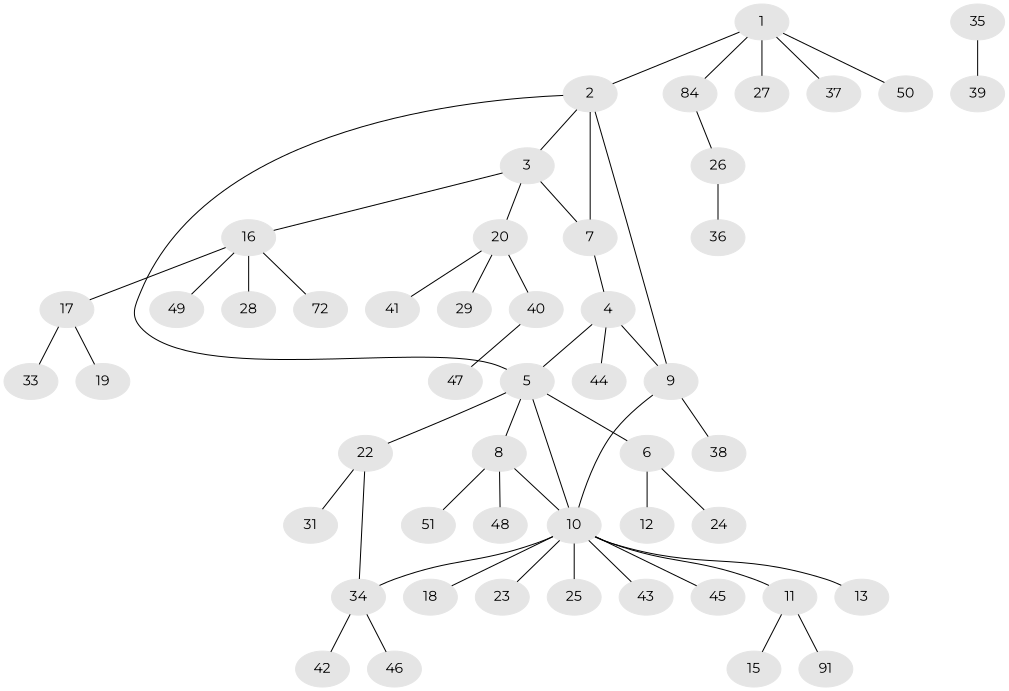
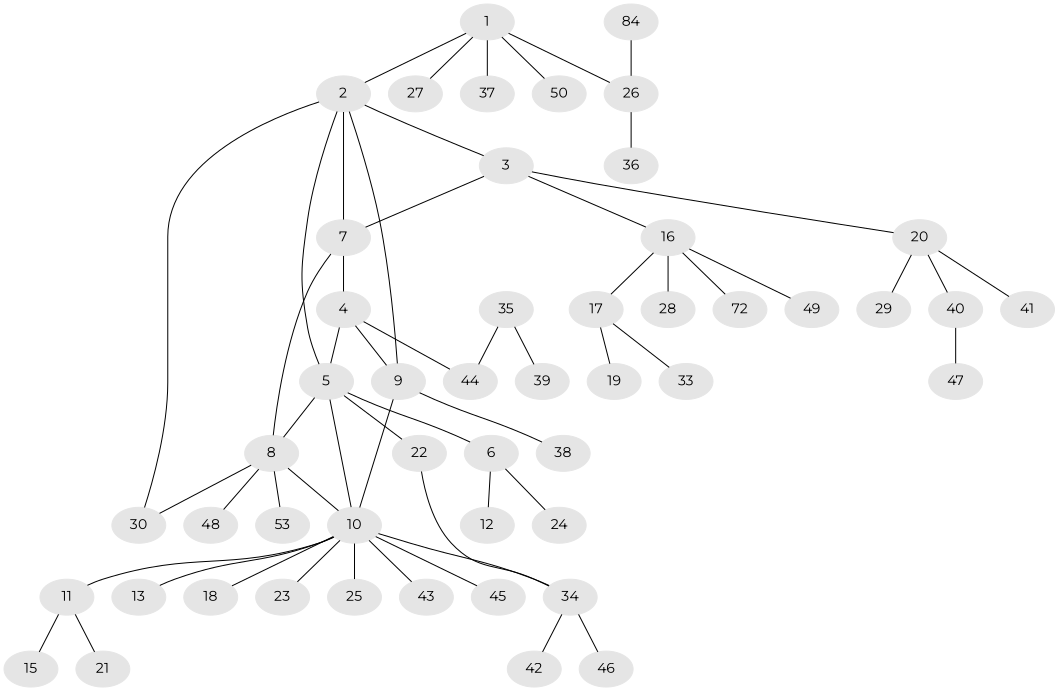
edge "1" -- "84": now "1" -- "26"
edge "7" -- "8": added
edge "35" -- "44": added
node "30": added
node "31": removed
node "51": label "51" -> "53"
node "91": label "91" -> "21"
